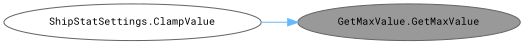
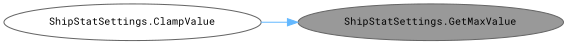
node "GetMaxValue.GetMaxValue": label "GetMaxValue.GetMaxValue" -> "ShipStatSettings.GetMaxValue"
